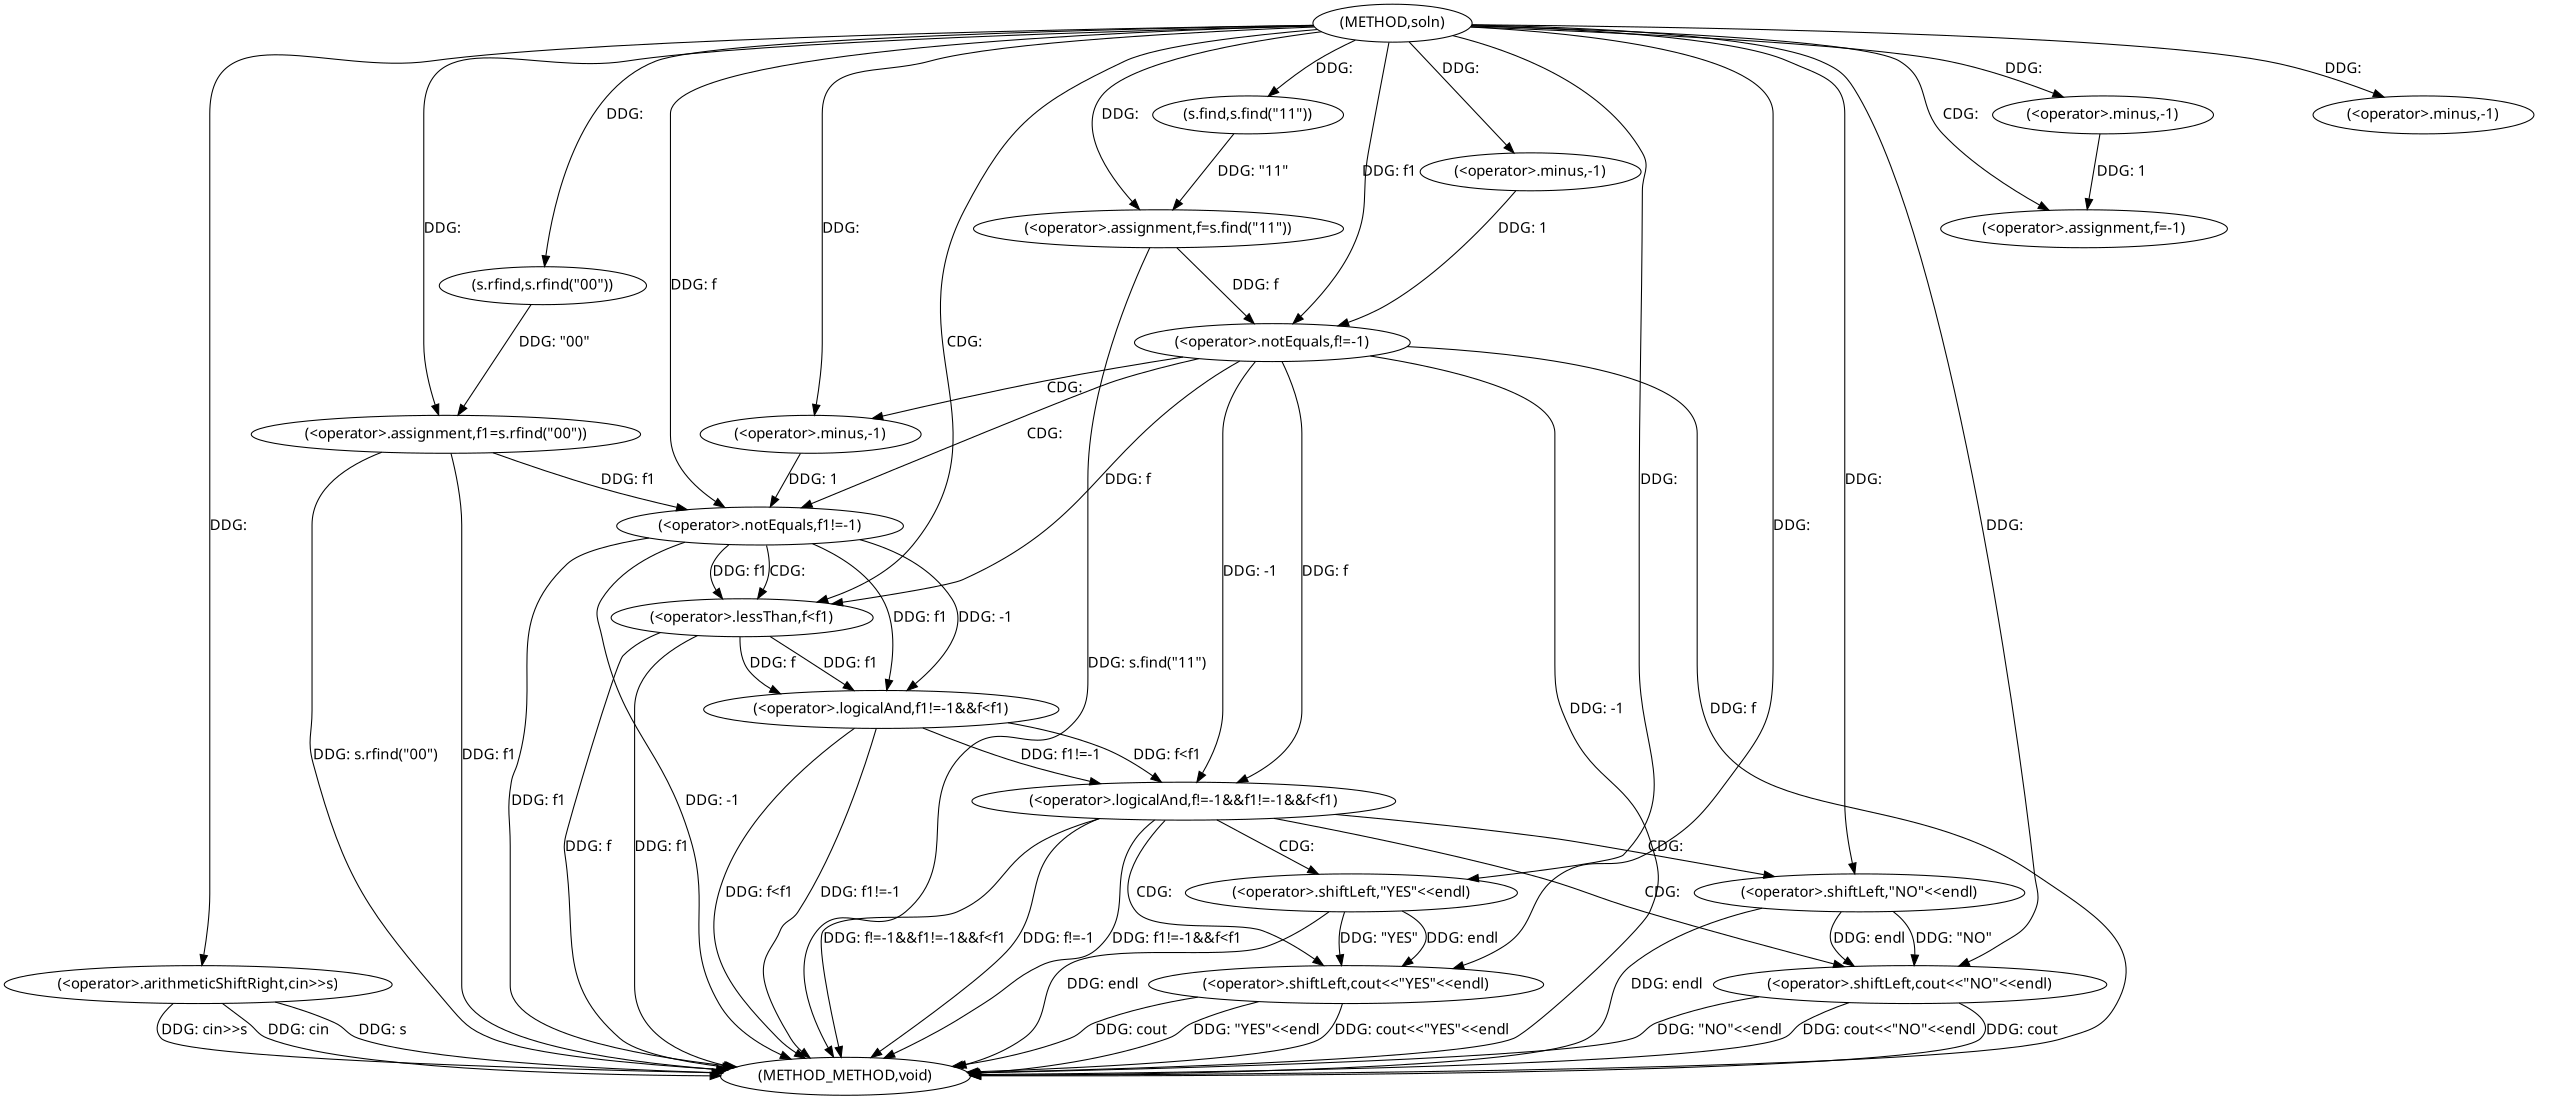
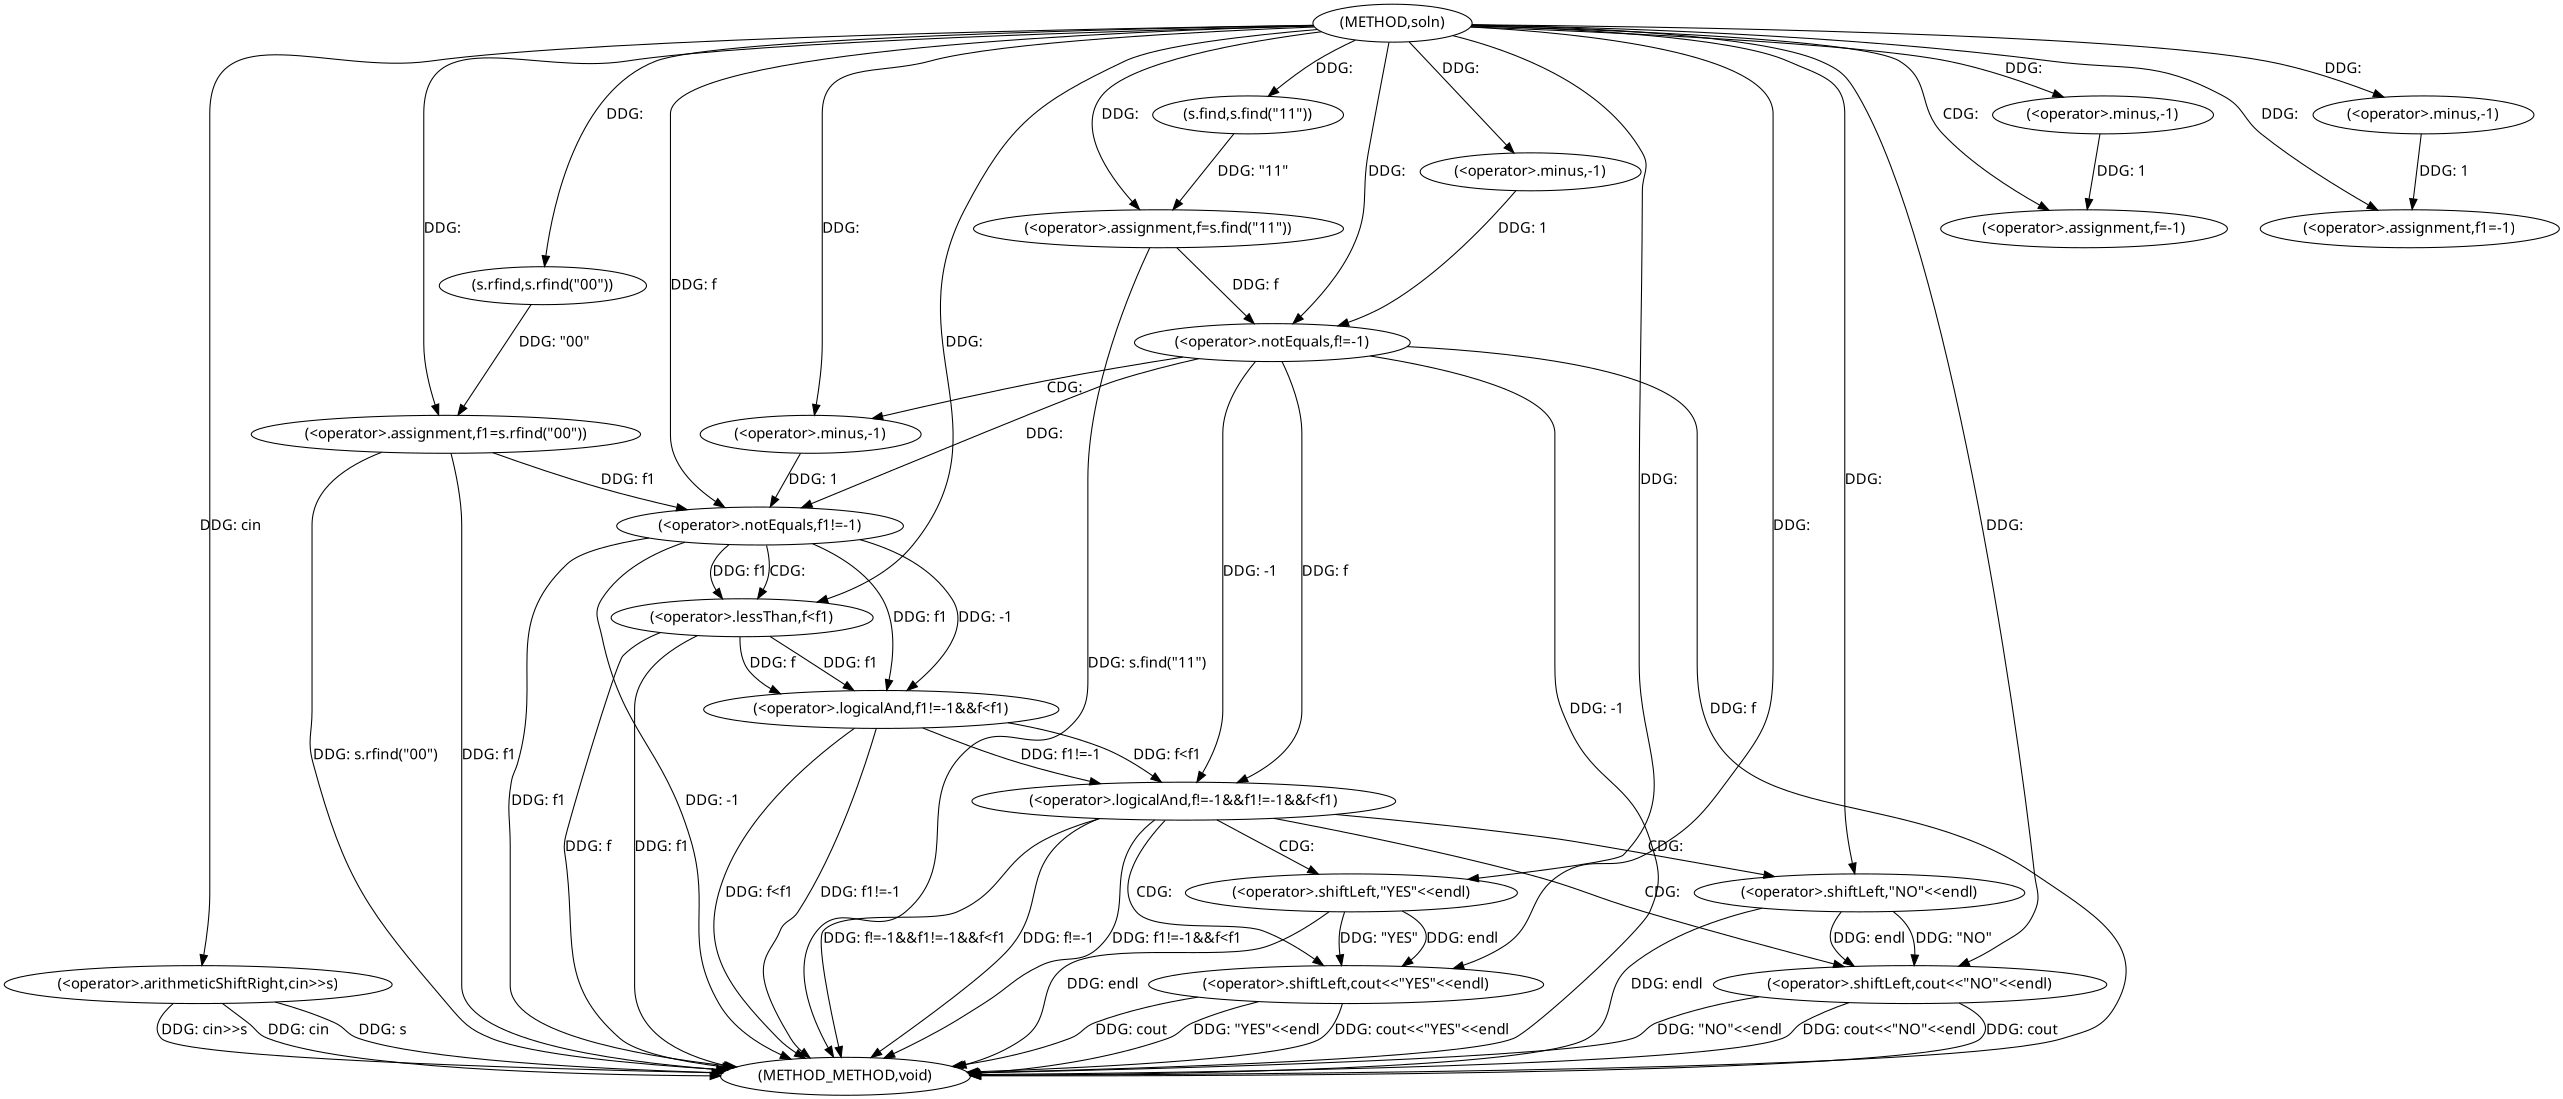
edge "(METHOD,soln)" -> "(<operator>.notEquals,f!=-1)": label "DDG: f1" -> "DDG: "
node "(<operator>.assignment,f1=-1)": added
edge "(METHOD,soln)" -> "(<operator>.lessThan,f<f1)": label "CDG: " -> "DDG: "
edge "(<operator>.notEquals,f!=-1)" -> "(<operator>.notEquals,f1!=-1)": label "CDG: " -> "DDG: "
edge "(<operator>.notEquals,f!=-1)" -> "(<operator>.lessThan,f<f1)": removed, label "DDG: f"
edge "(METHOD,soln)" -> "(<operator>.arithmeticShiftRight,cin>>s)": label "DDG: " -> "DDG: cin"
